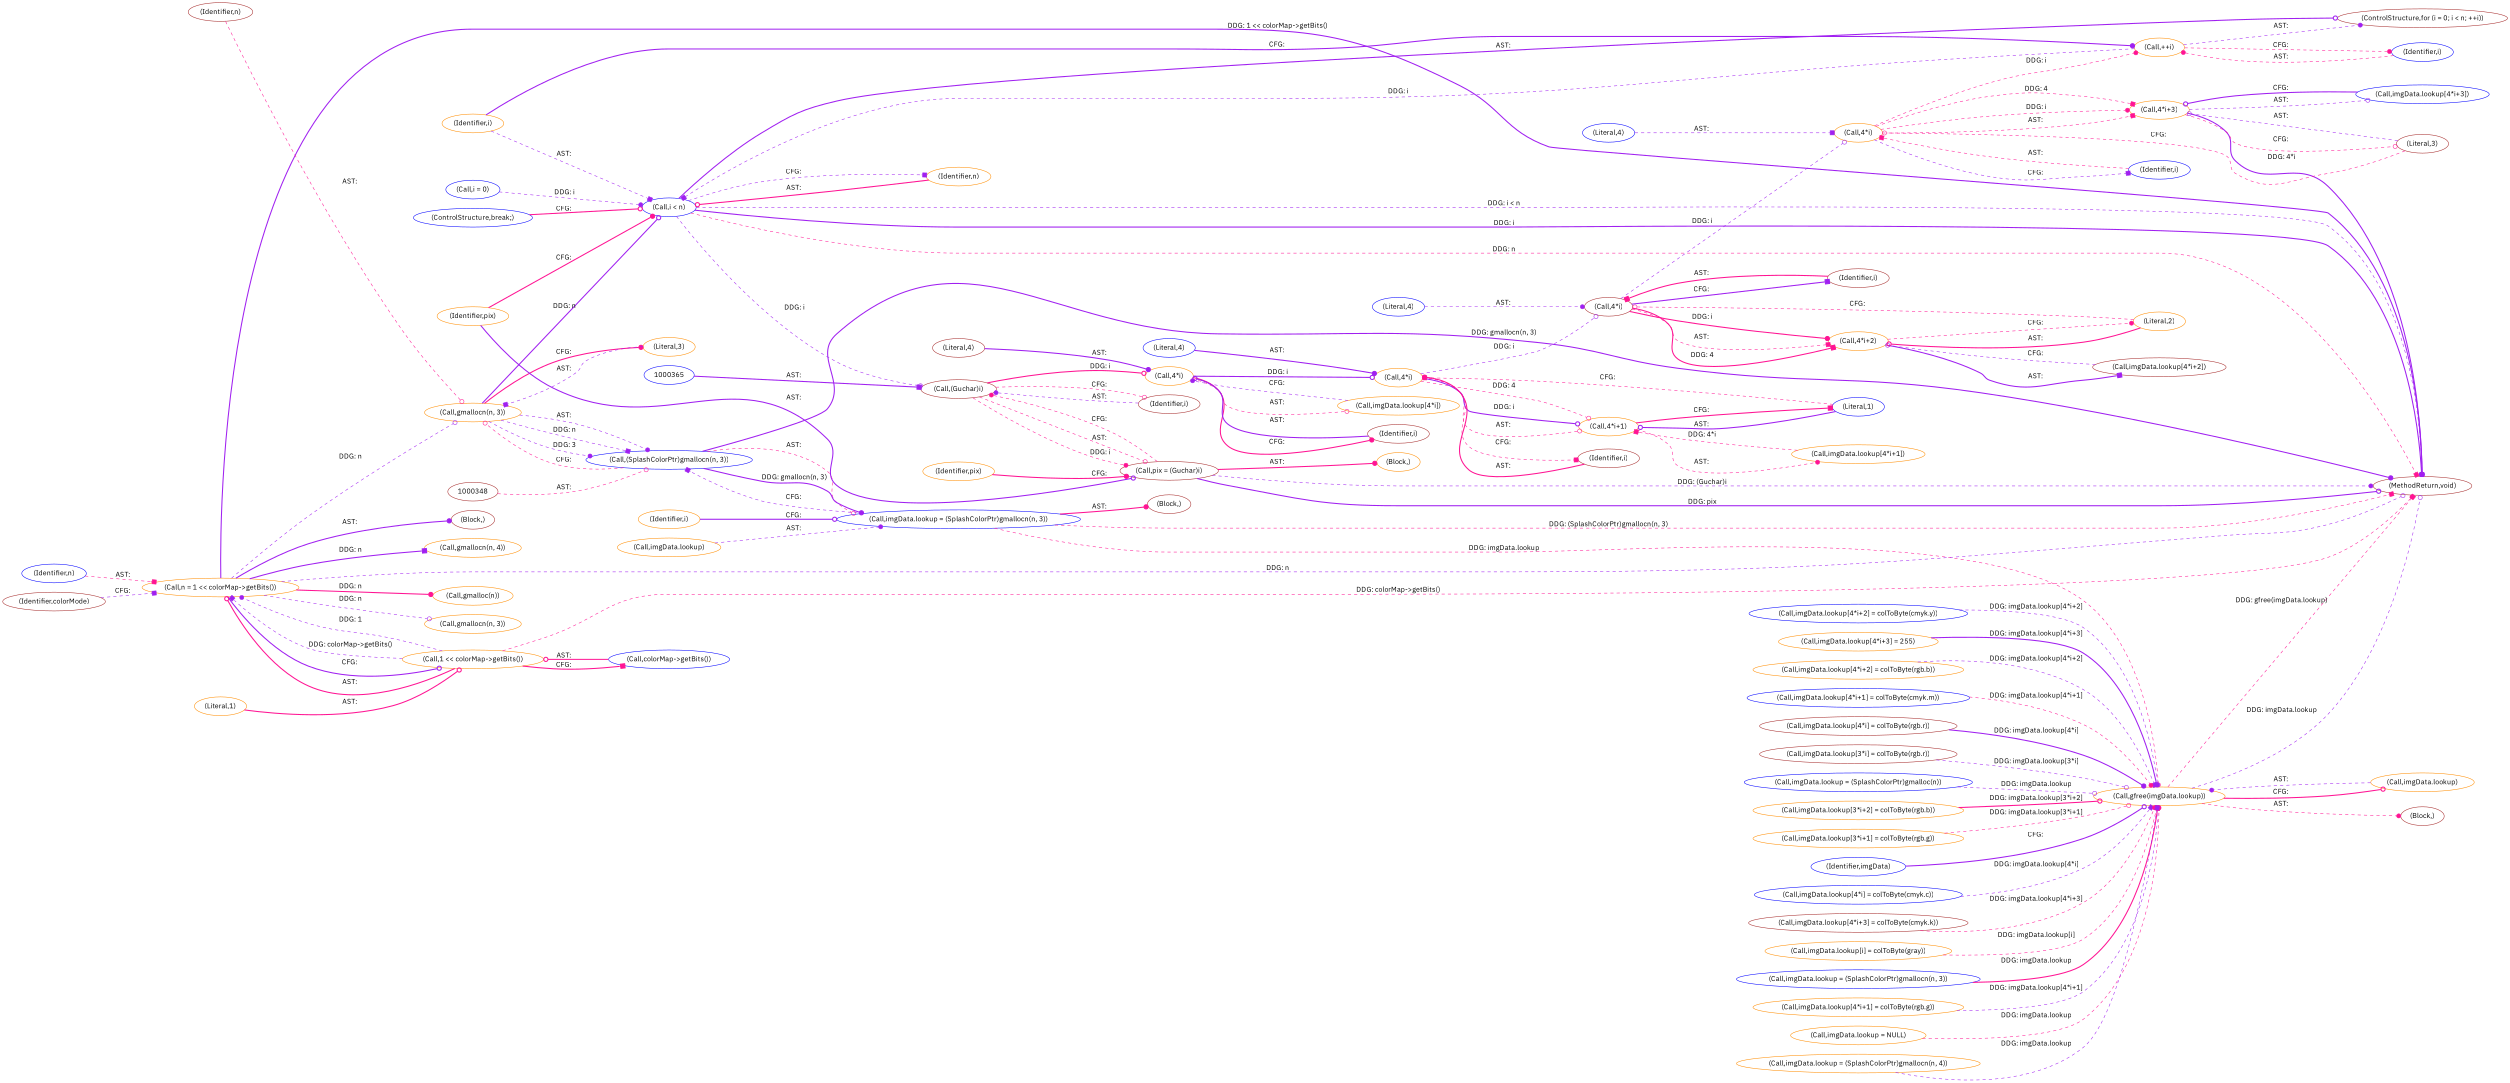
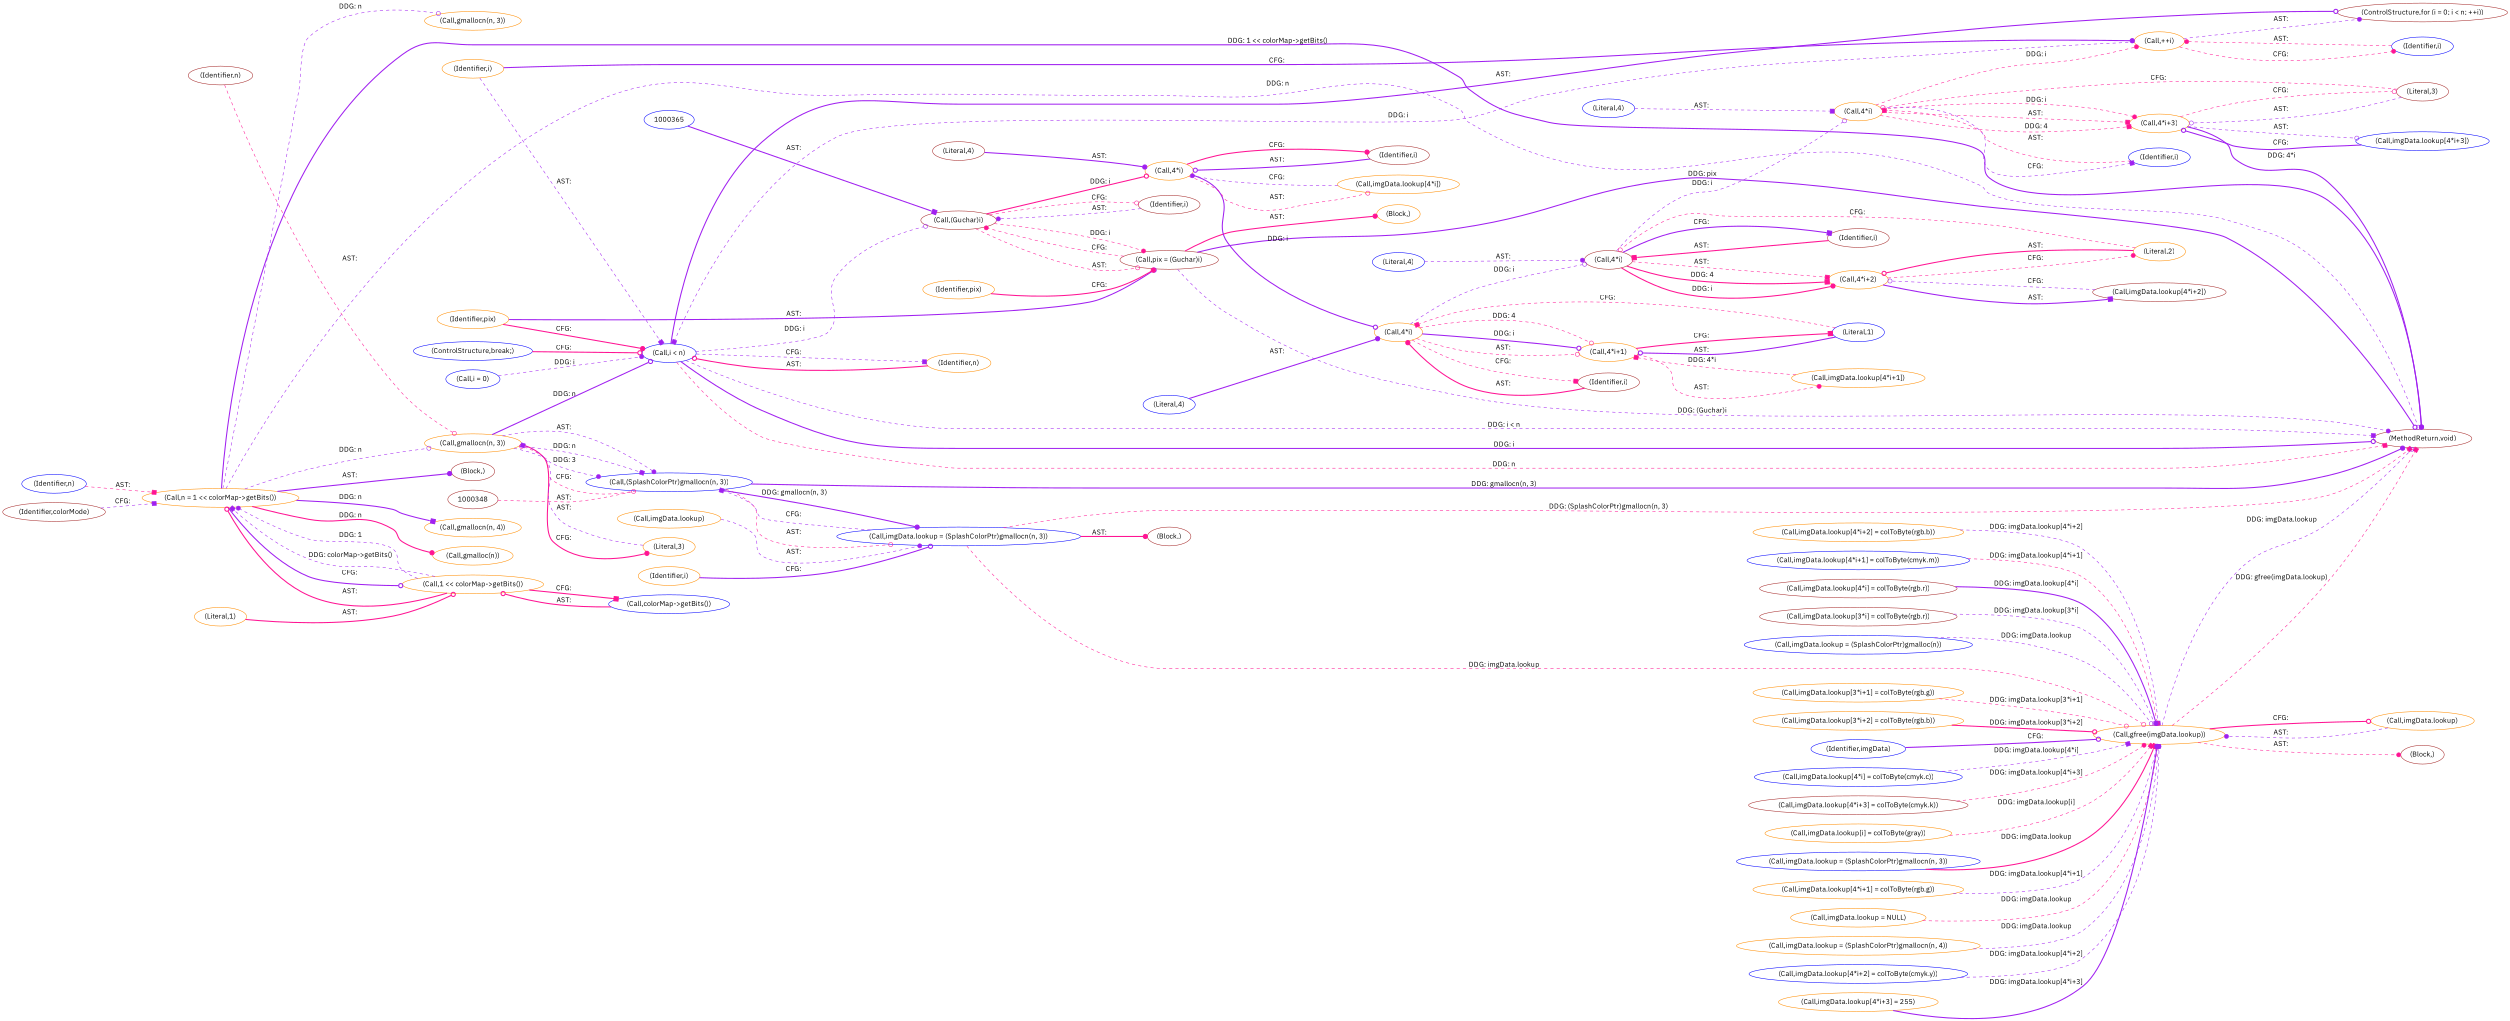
edge "(Call,1 << colorMap->getBits())" -> "(MethodReturn,void)": removed, label "DDG: colorMap->getBits()"
